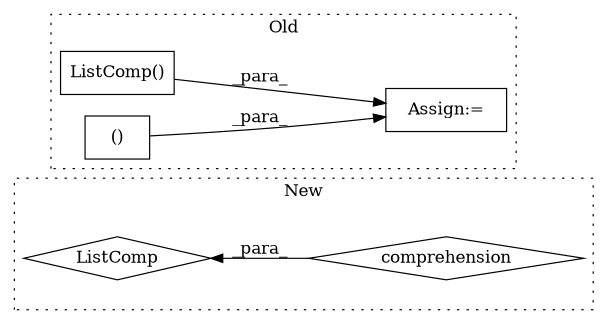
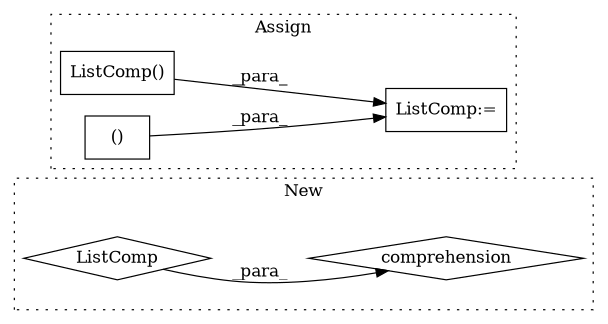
cluster "Old": label "Old" -> "Assign"
node "Assign:=": label "Assign:=" -> "ListComp:="
edge "comprehension" -> "ListComp": reversed
